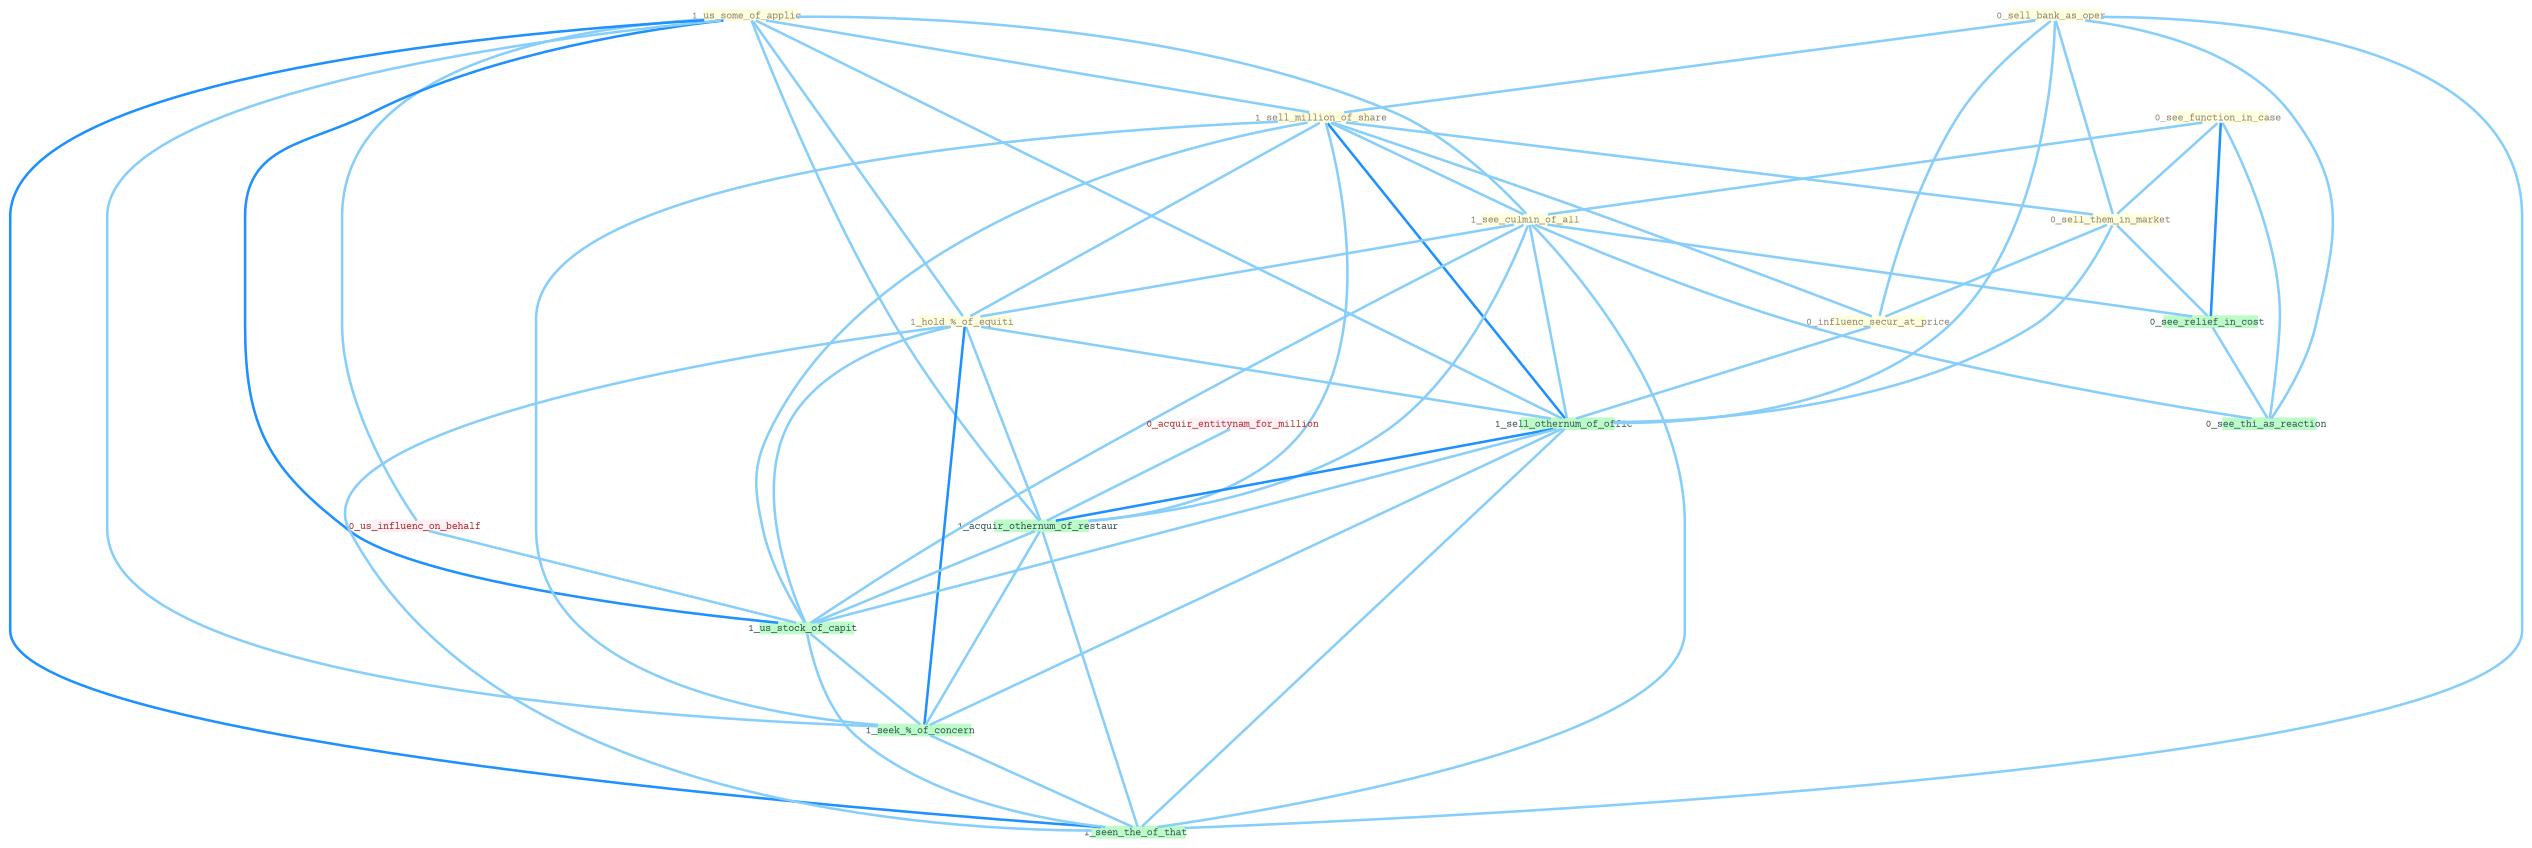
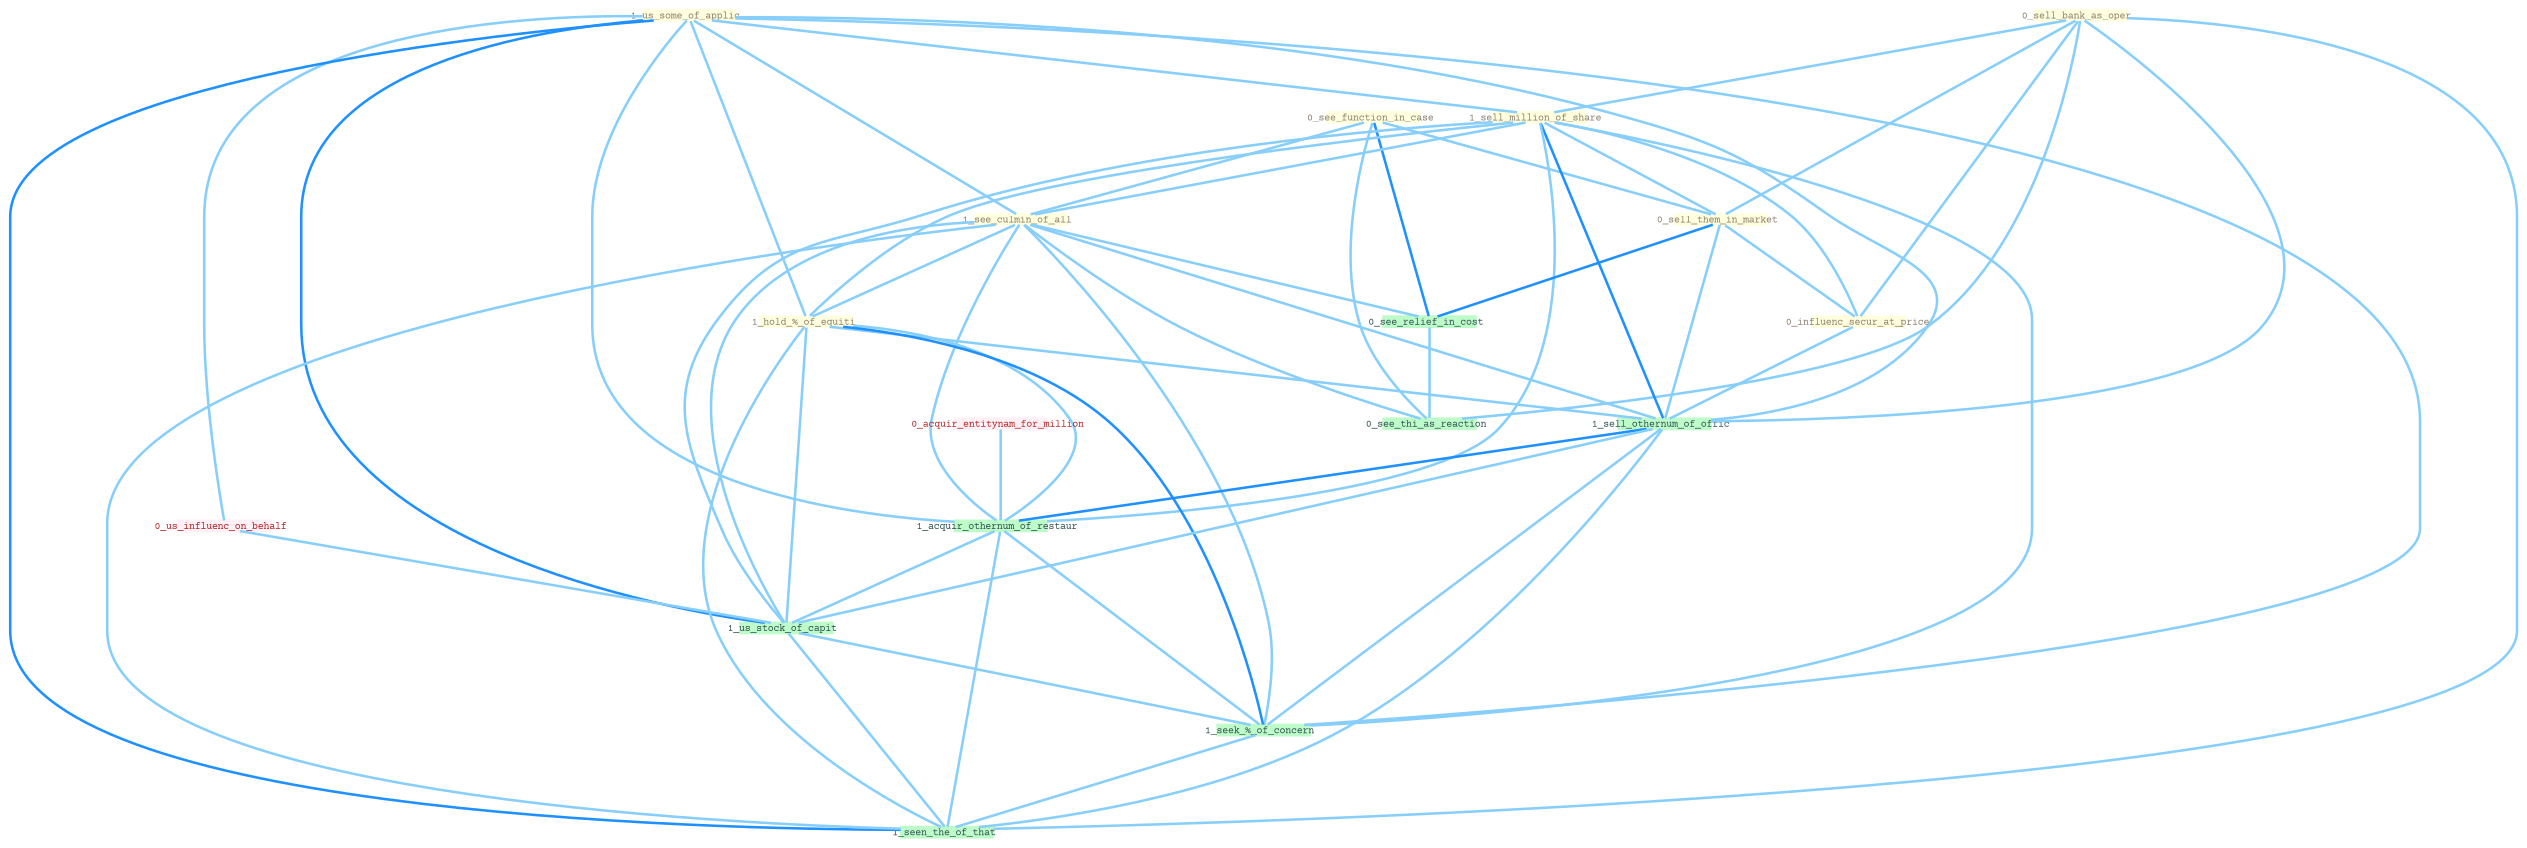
edge "0_sell_them_in_market" -- "0_see_relief_in_cost": color #87cefa -> #1e90ff
edge "1_see_culmin_of_all" -- "1_seek_%_of_concern": added
